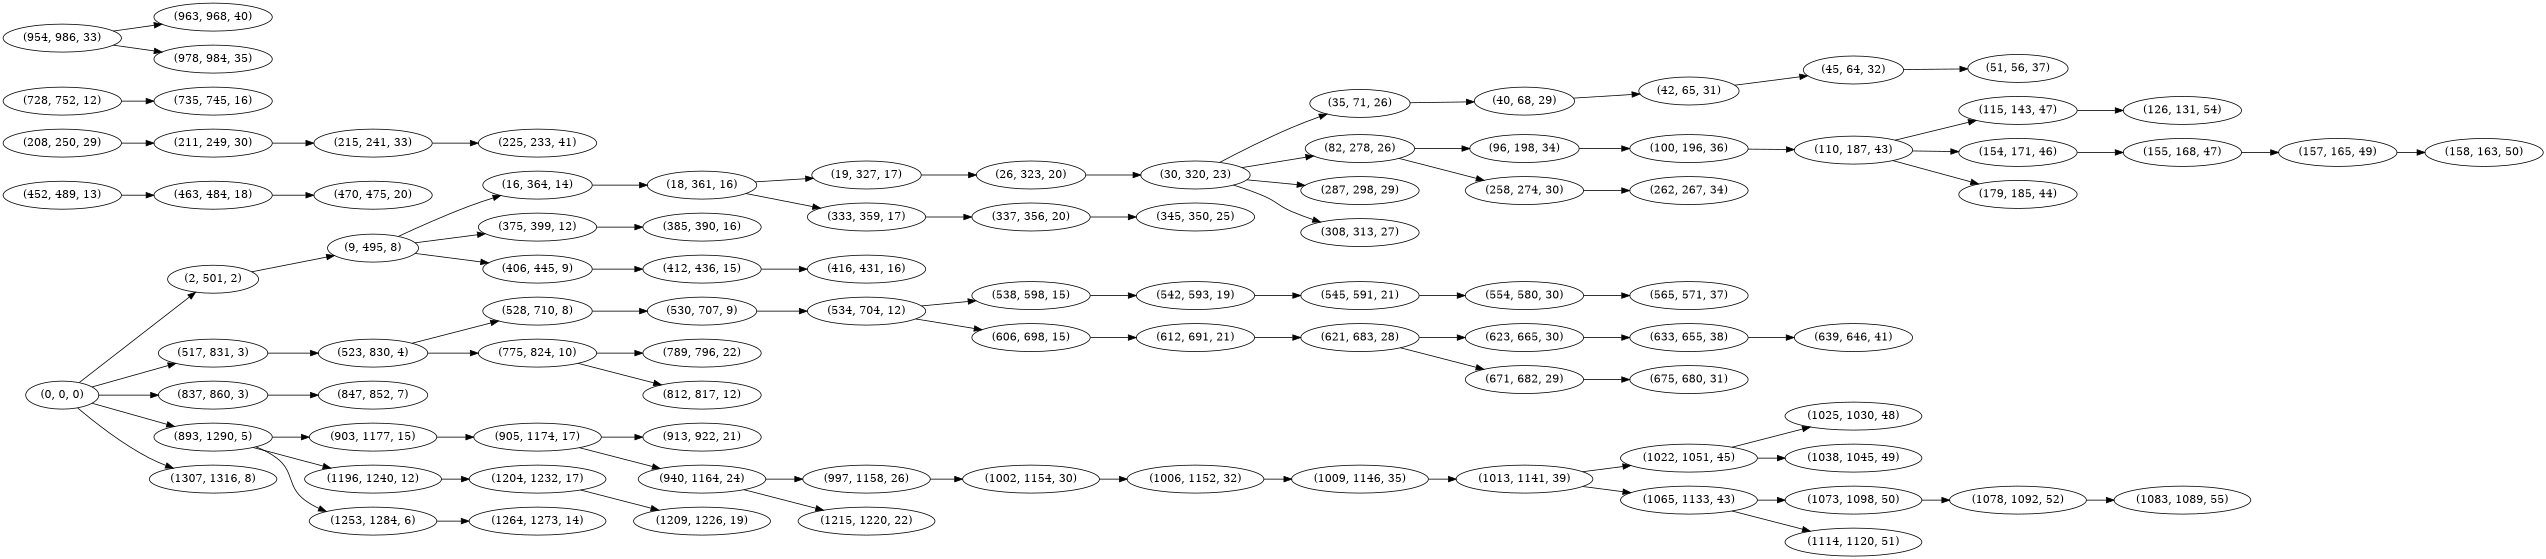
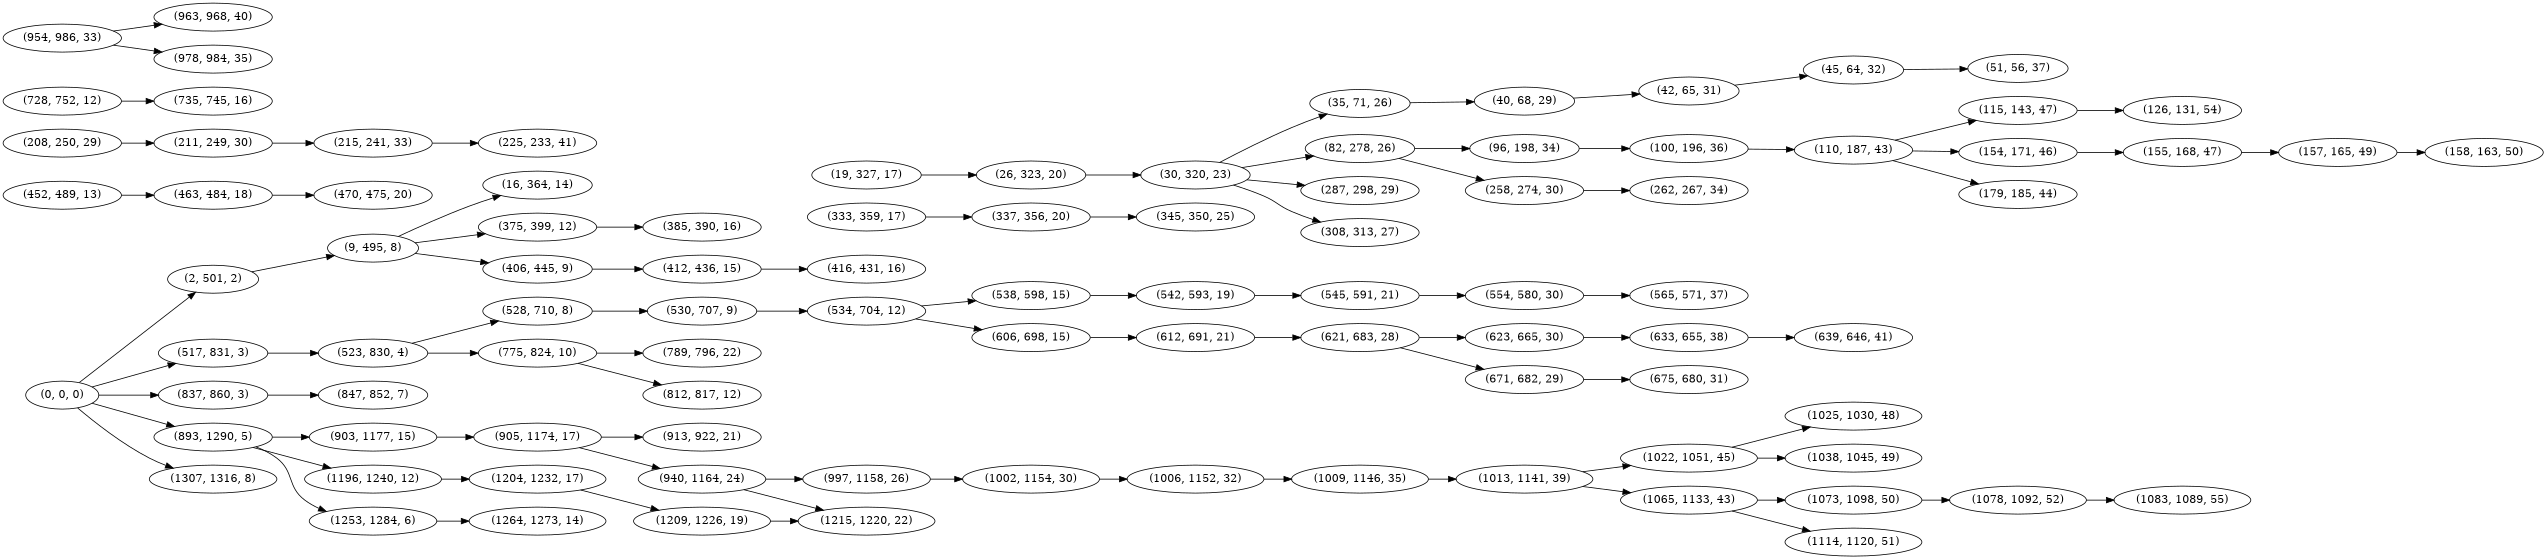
node "(18, 361, 16)": removed
edge "(1209, 1226, 19)" -> "(1215, 1220, 22)": added
